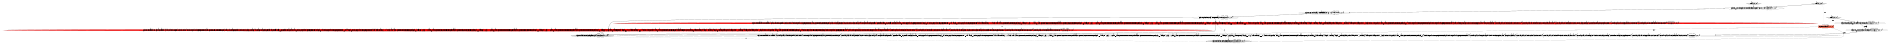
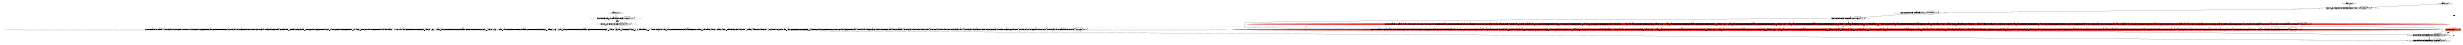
edge "start['0', '0', '1']" -> "int port@@@2@@@['1', '1', '1']": removed, label "true"
